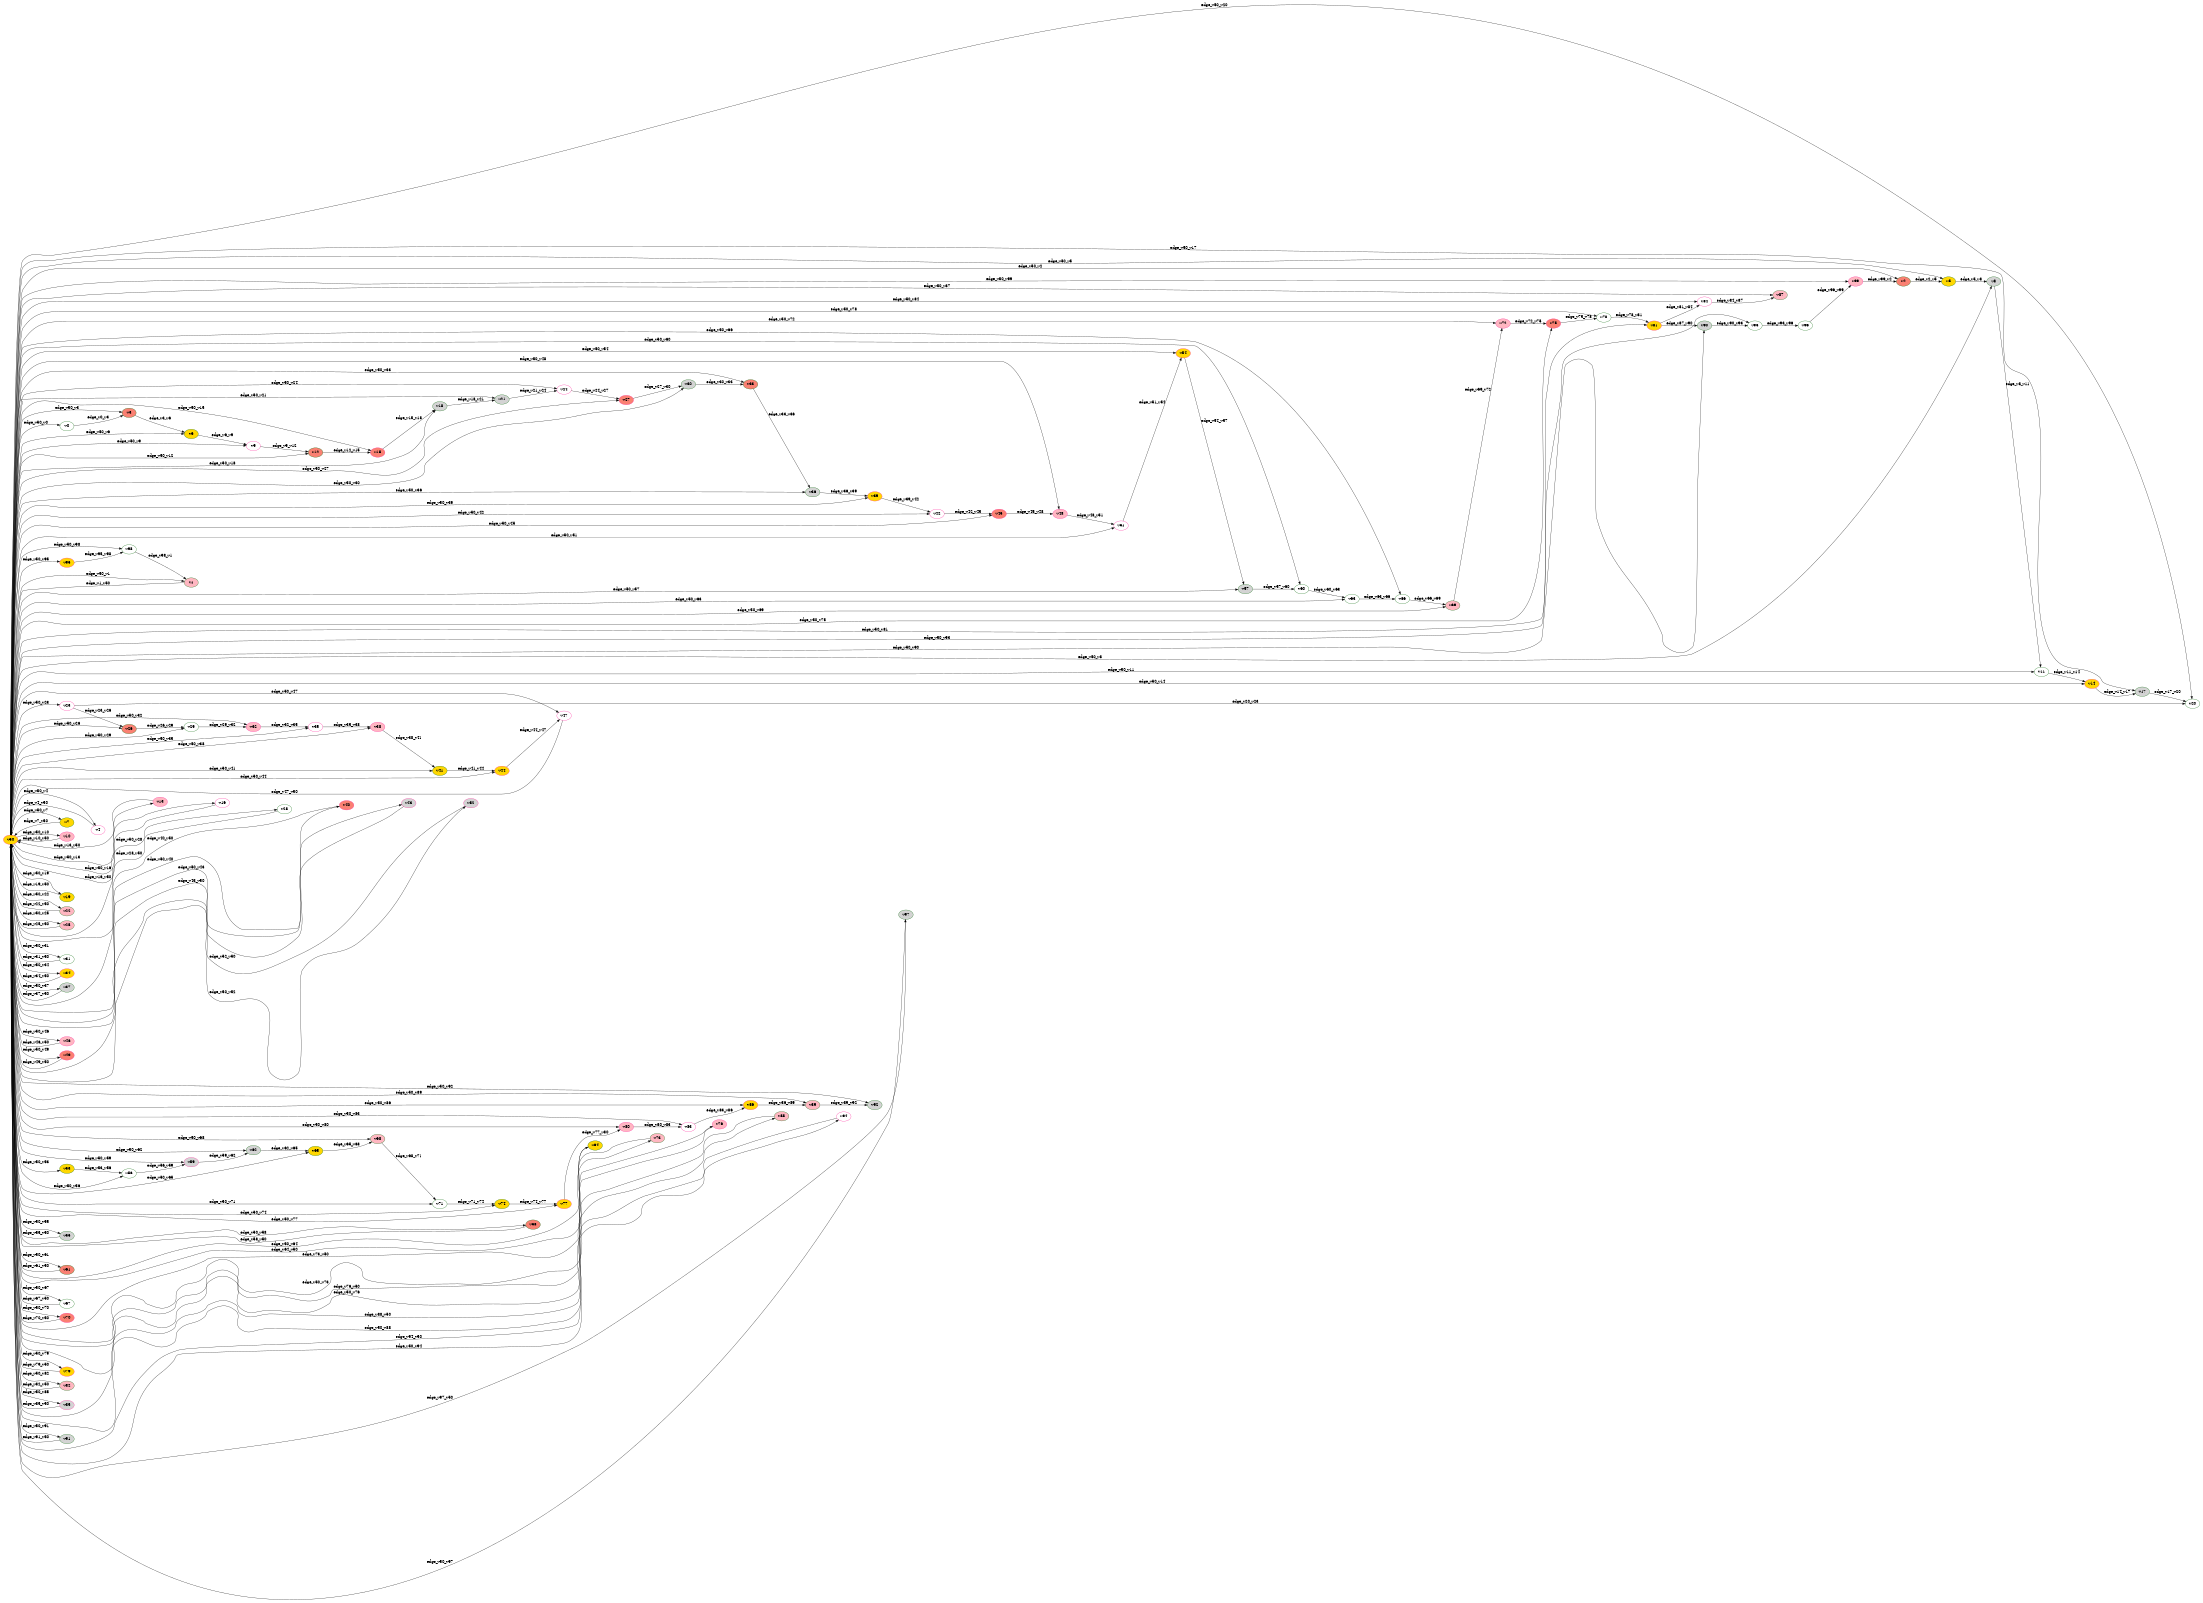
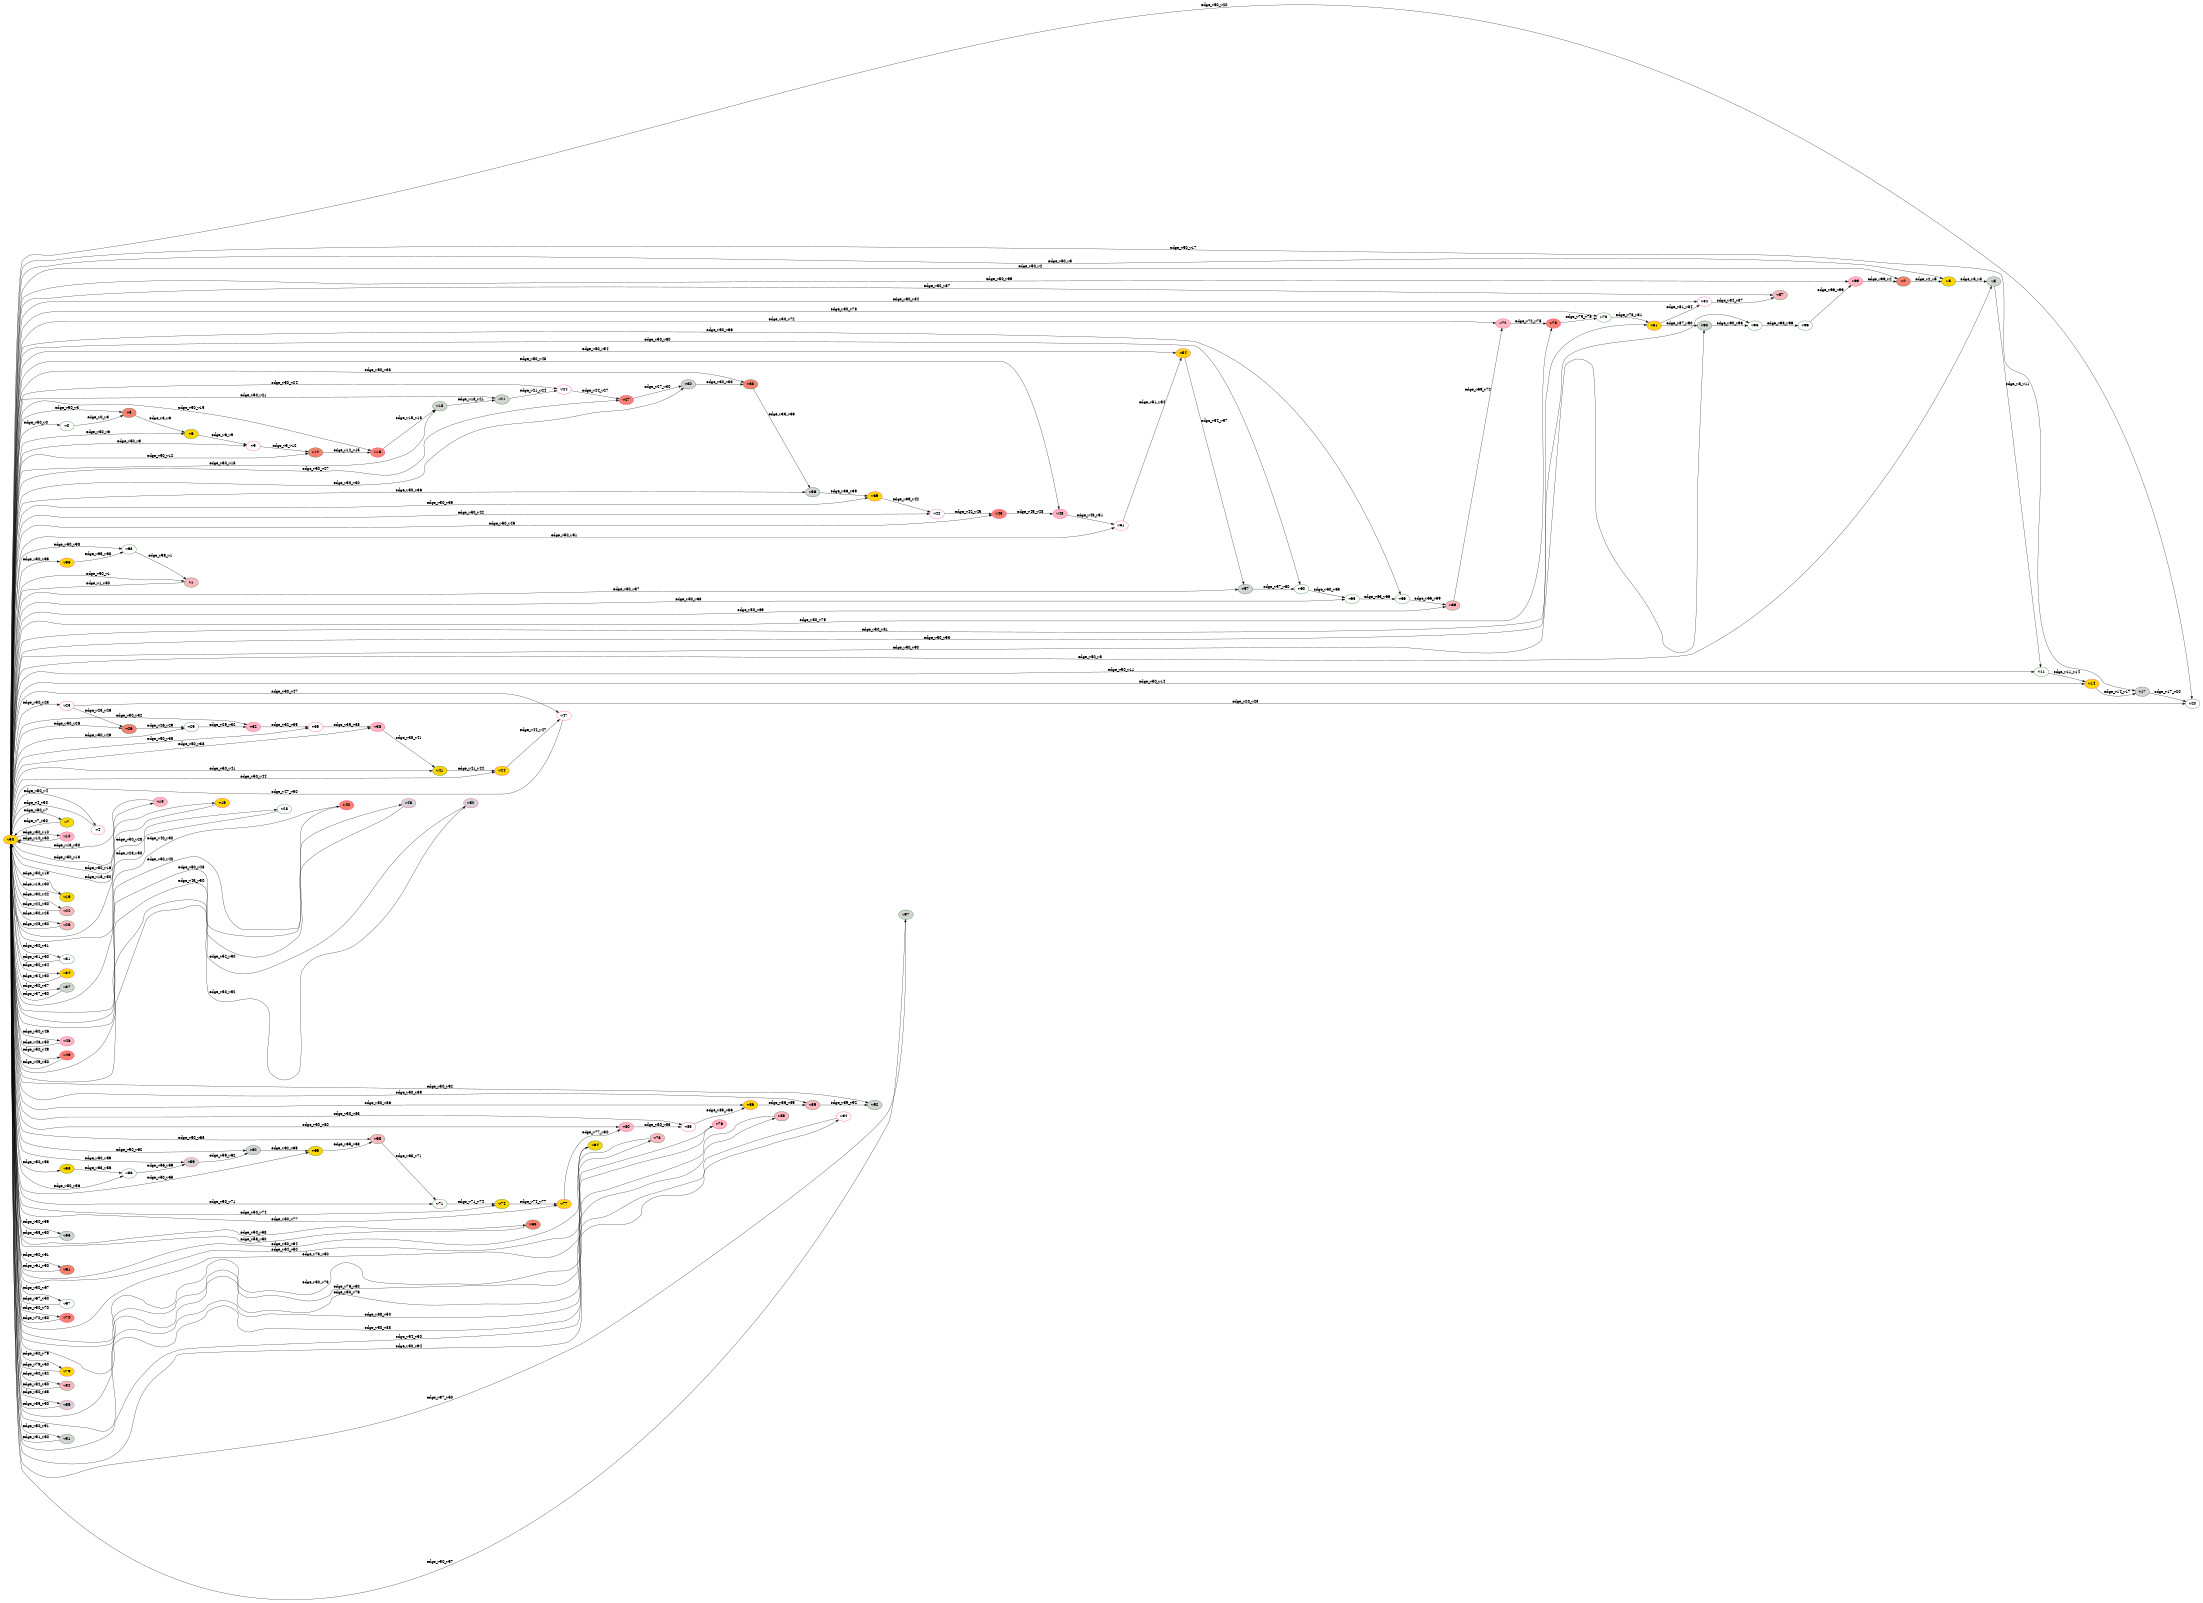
node "v16": fillcolor white -> gold
